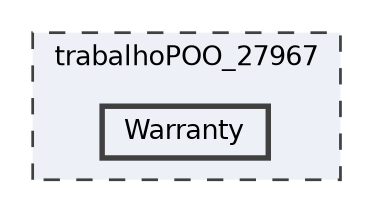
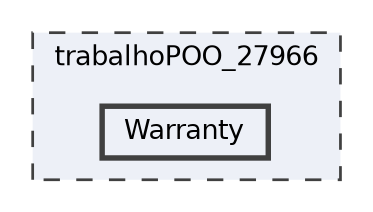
cluster "trabalhoPOO_27967": label "trabalhoPOO_27967" -> "trabalhoPOO_27966"
